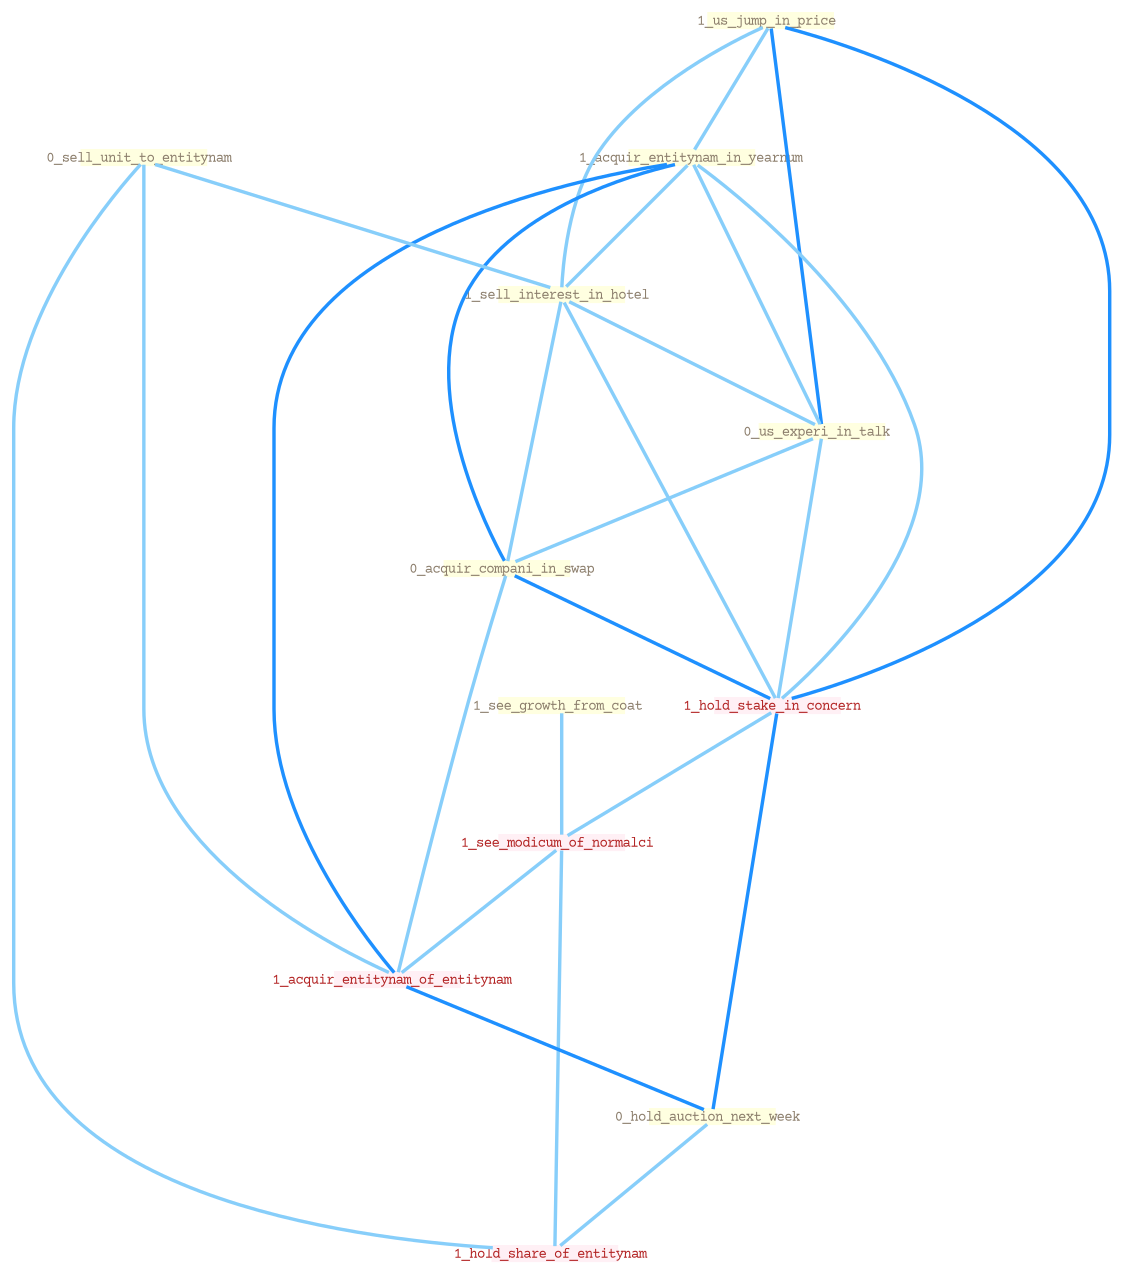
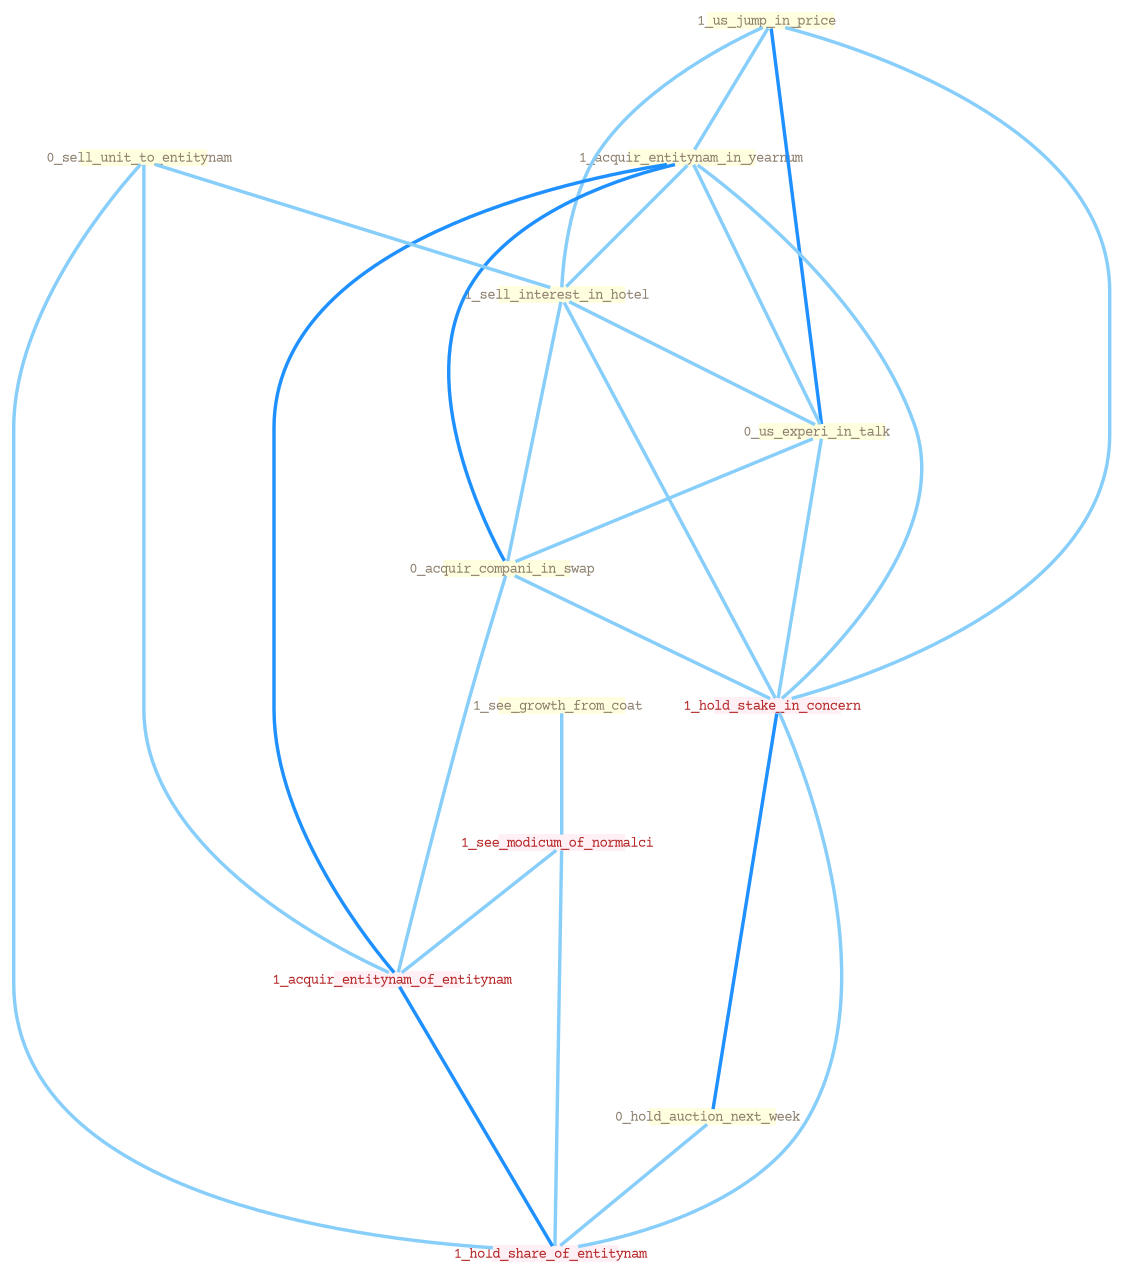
edge "1_us_jump_in_price" -- "1_hold_stake_in_concern": color #1e90ff -> #87cefa
edge "0_acquir_compani_in_swap" -- "1_hold_stake_in_concern": color #1e90ff -> #87cefa
edge "1_hold_stake_in_concern" -- "1_see_modicum_of_normalci": now "1_hold_stake_in_concern" -- "1_hold_share_of_entitynam"
edge "1_acquir_entitynam_of_entitynam" -- "0_hold_auction_next_week": now "1_acquir_entitynam_of_entitynam" -- "1_hold_share_of_entitynam"
